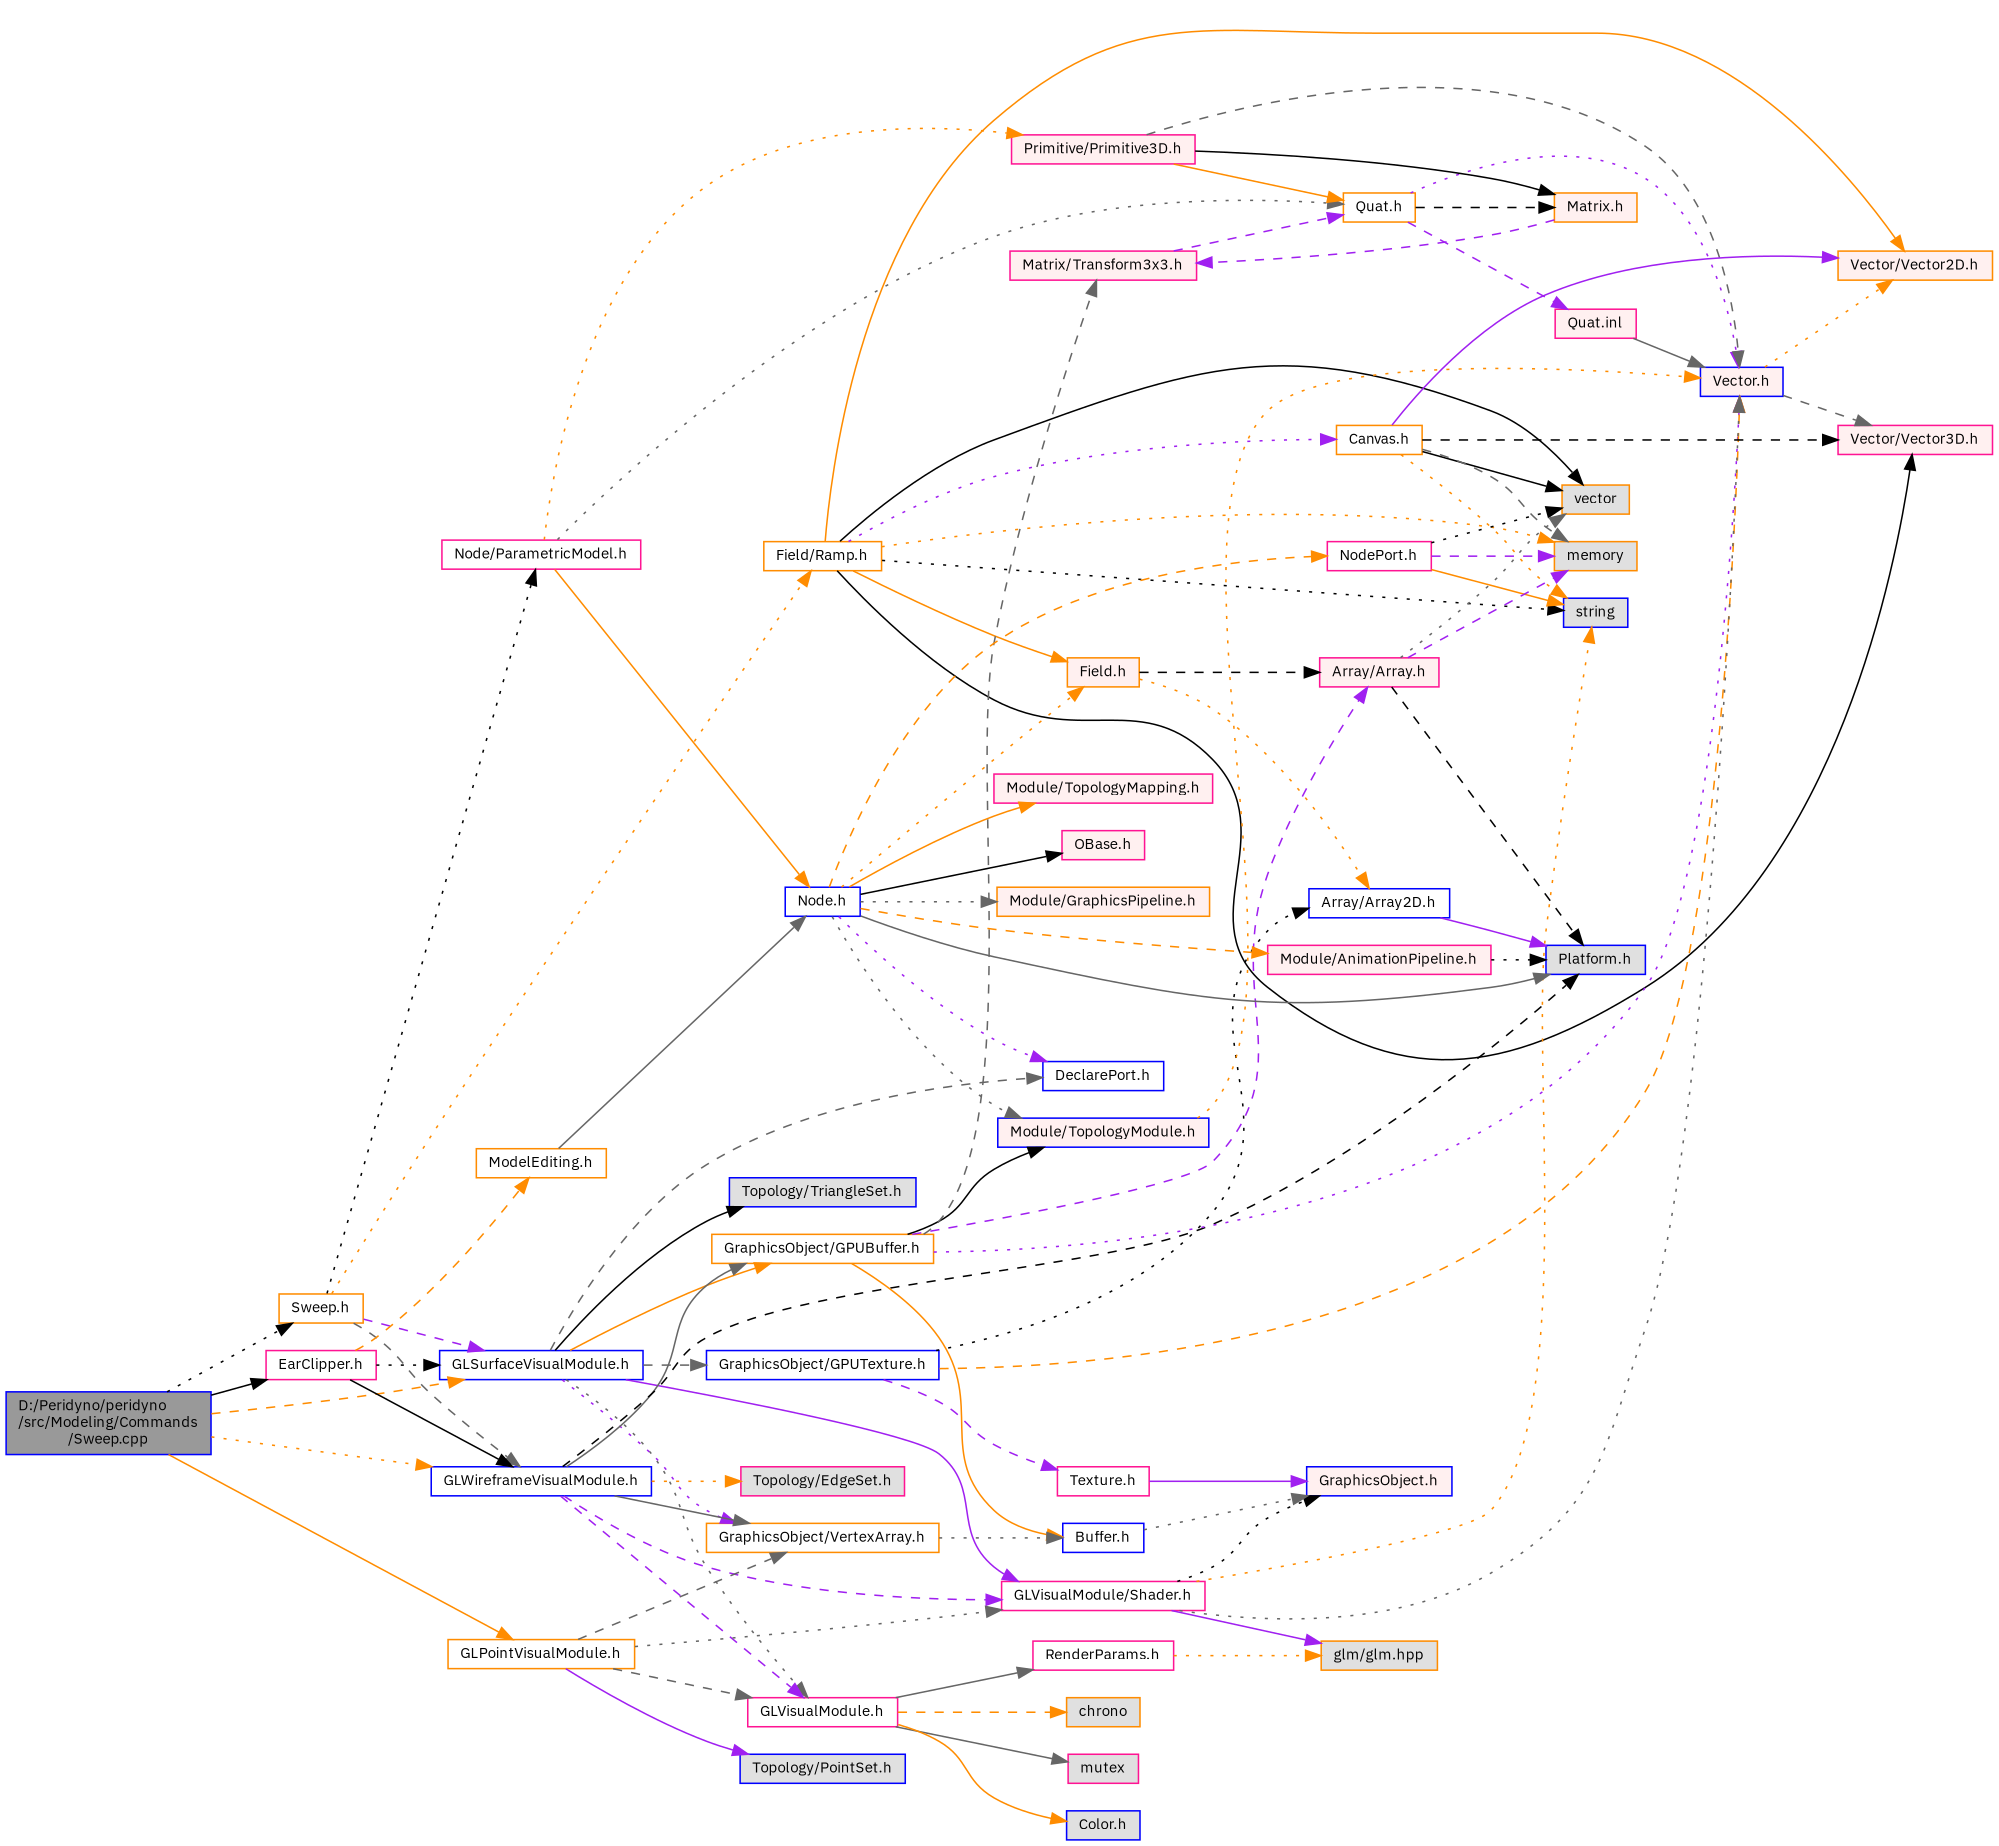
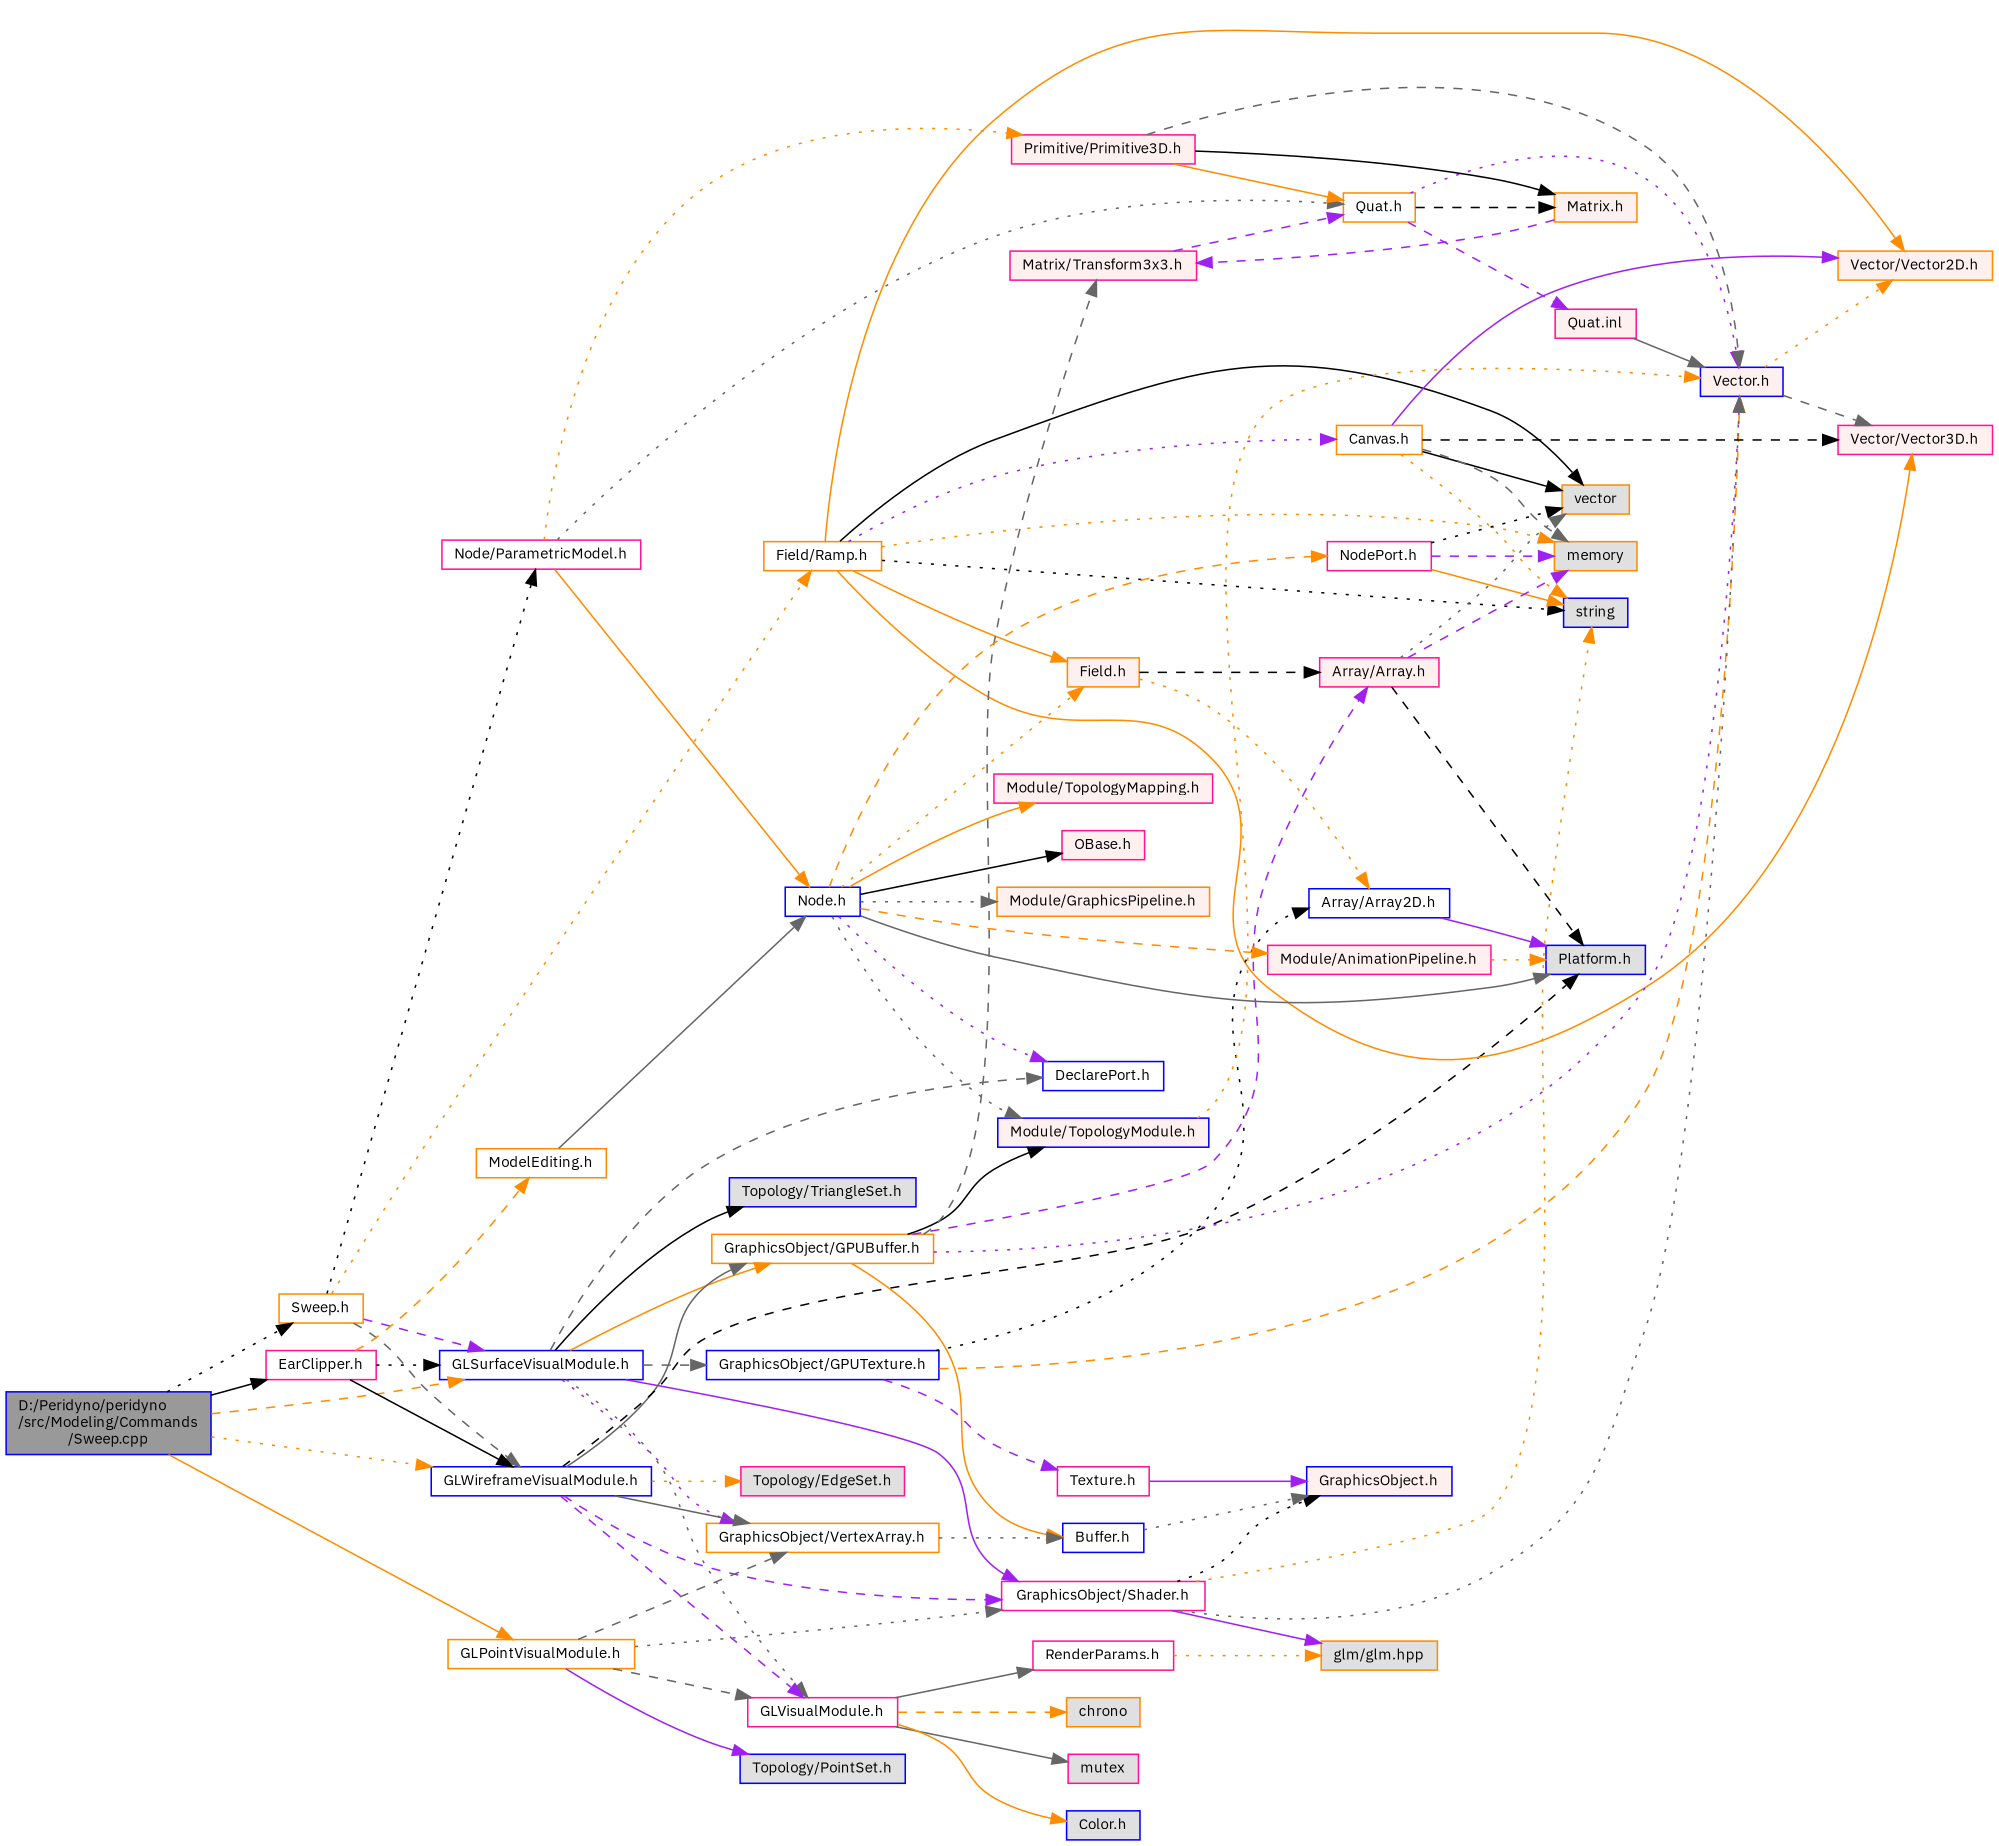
edge "Module/AnimationPipeline.h" -> "Platform.h": color black -> darkorange
edge "Field/Ramp.h" -> "Vector/Vector3D.h": color black -> darkorange
node "GLVisualModule/Shader.h": label "GLVisualModule/Shader.h" -> "GraphicsObject/Shader.h"
